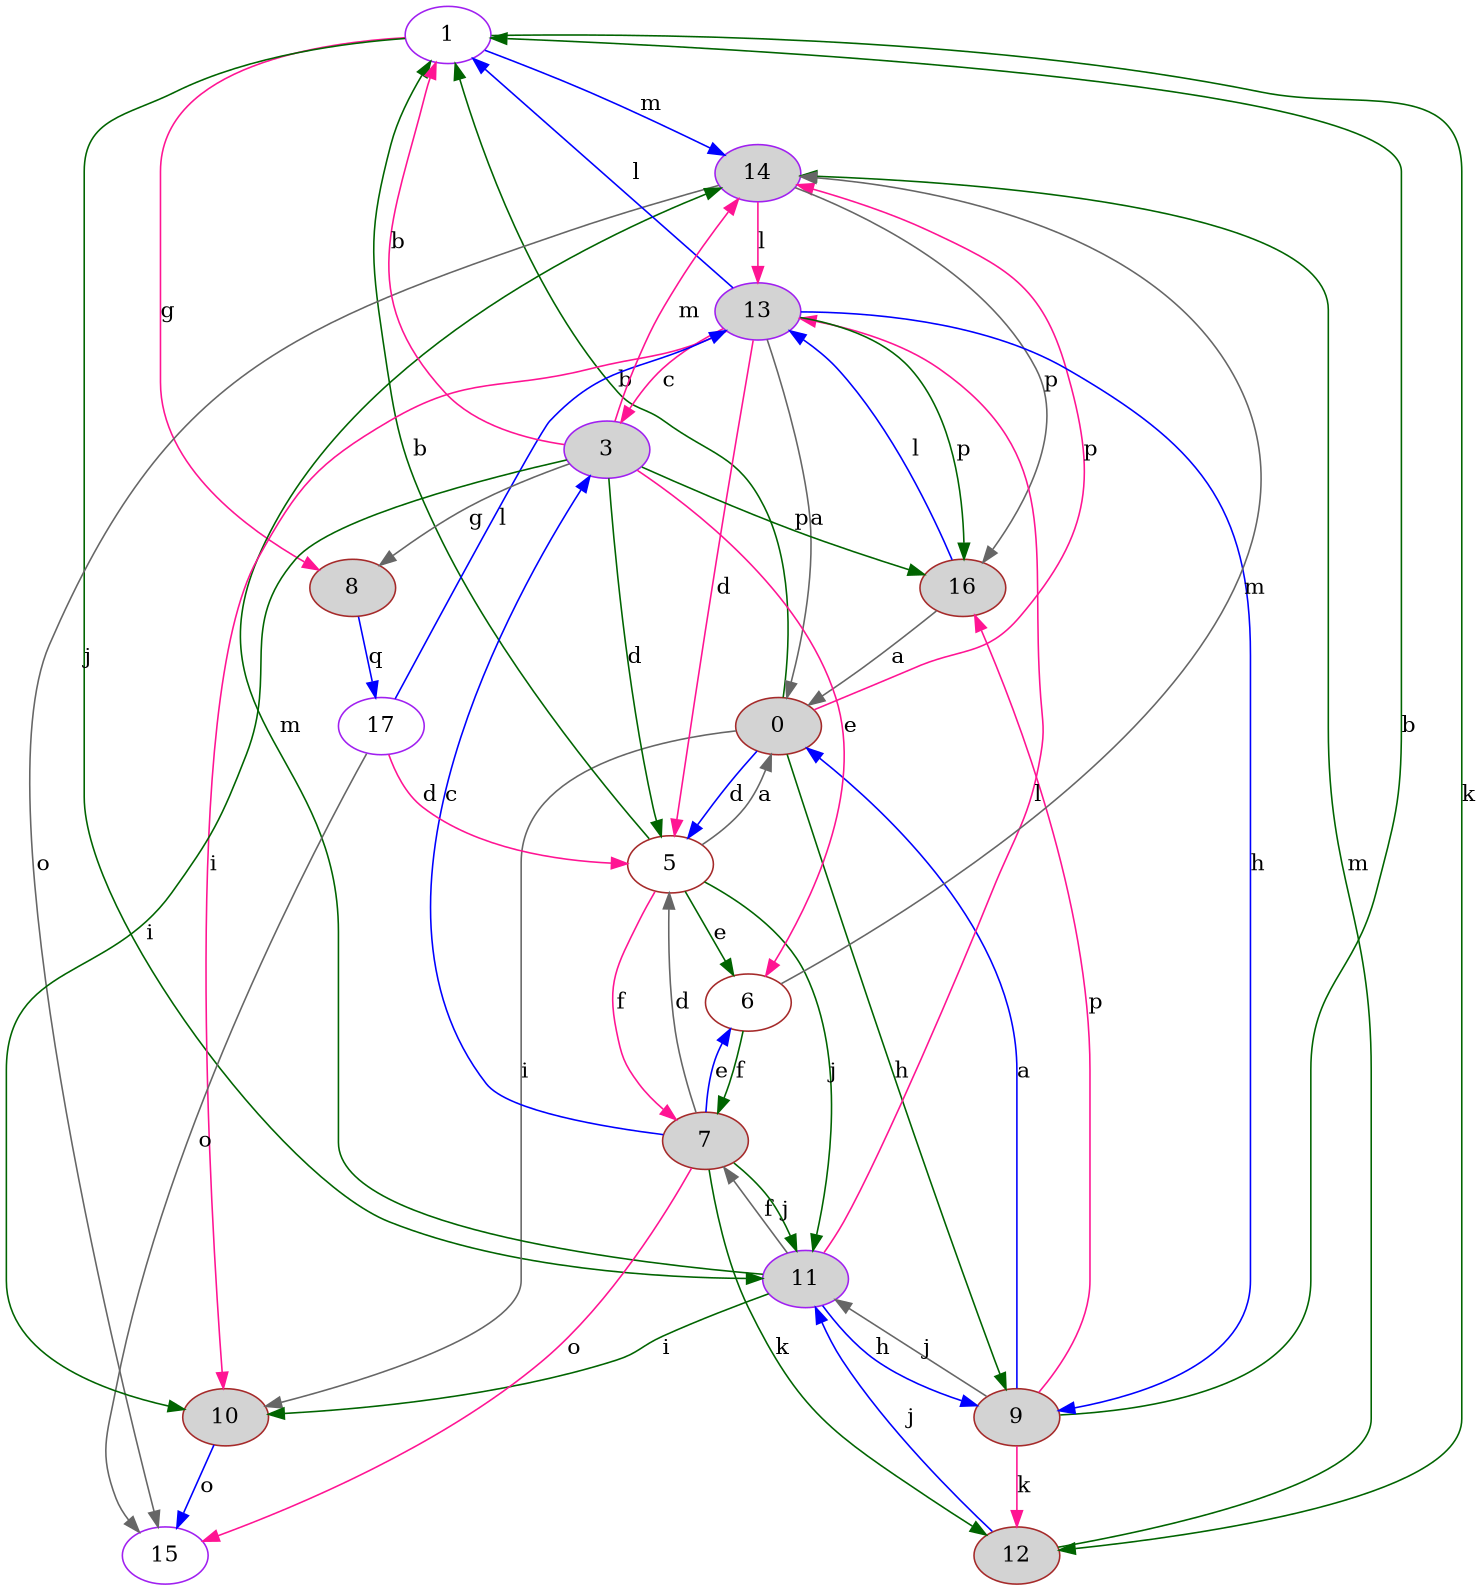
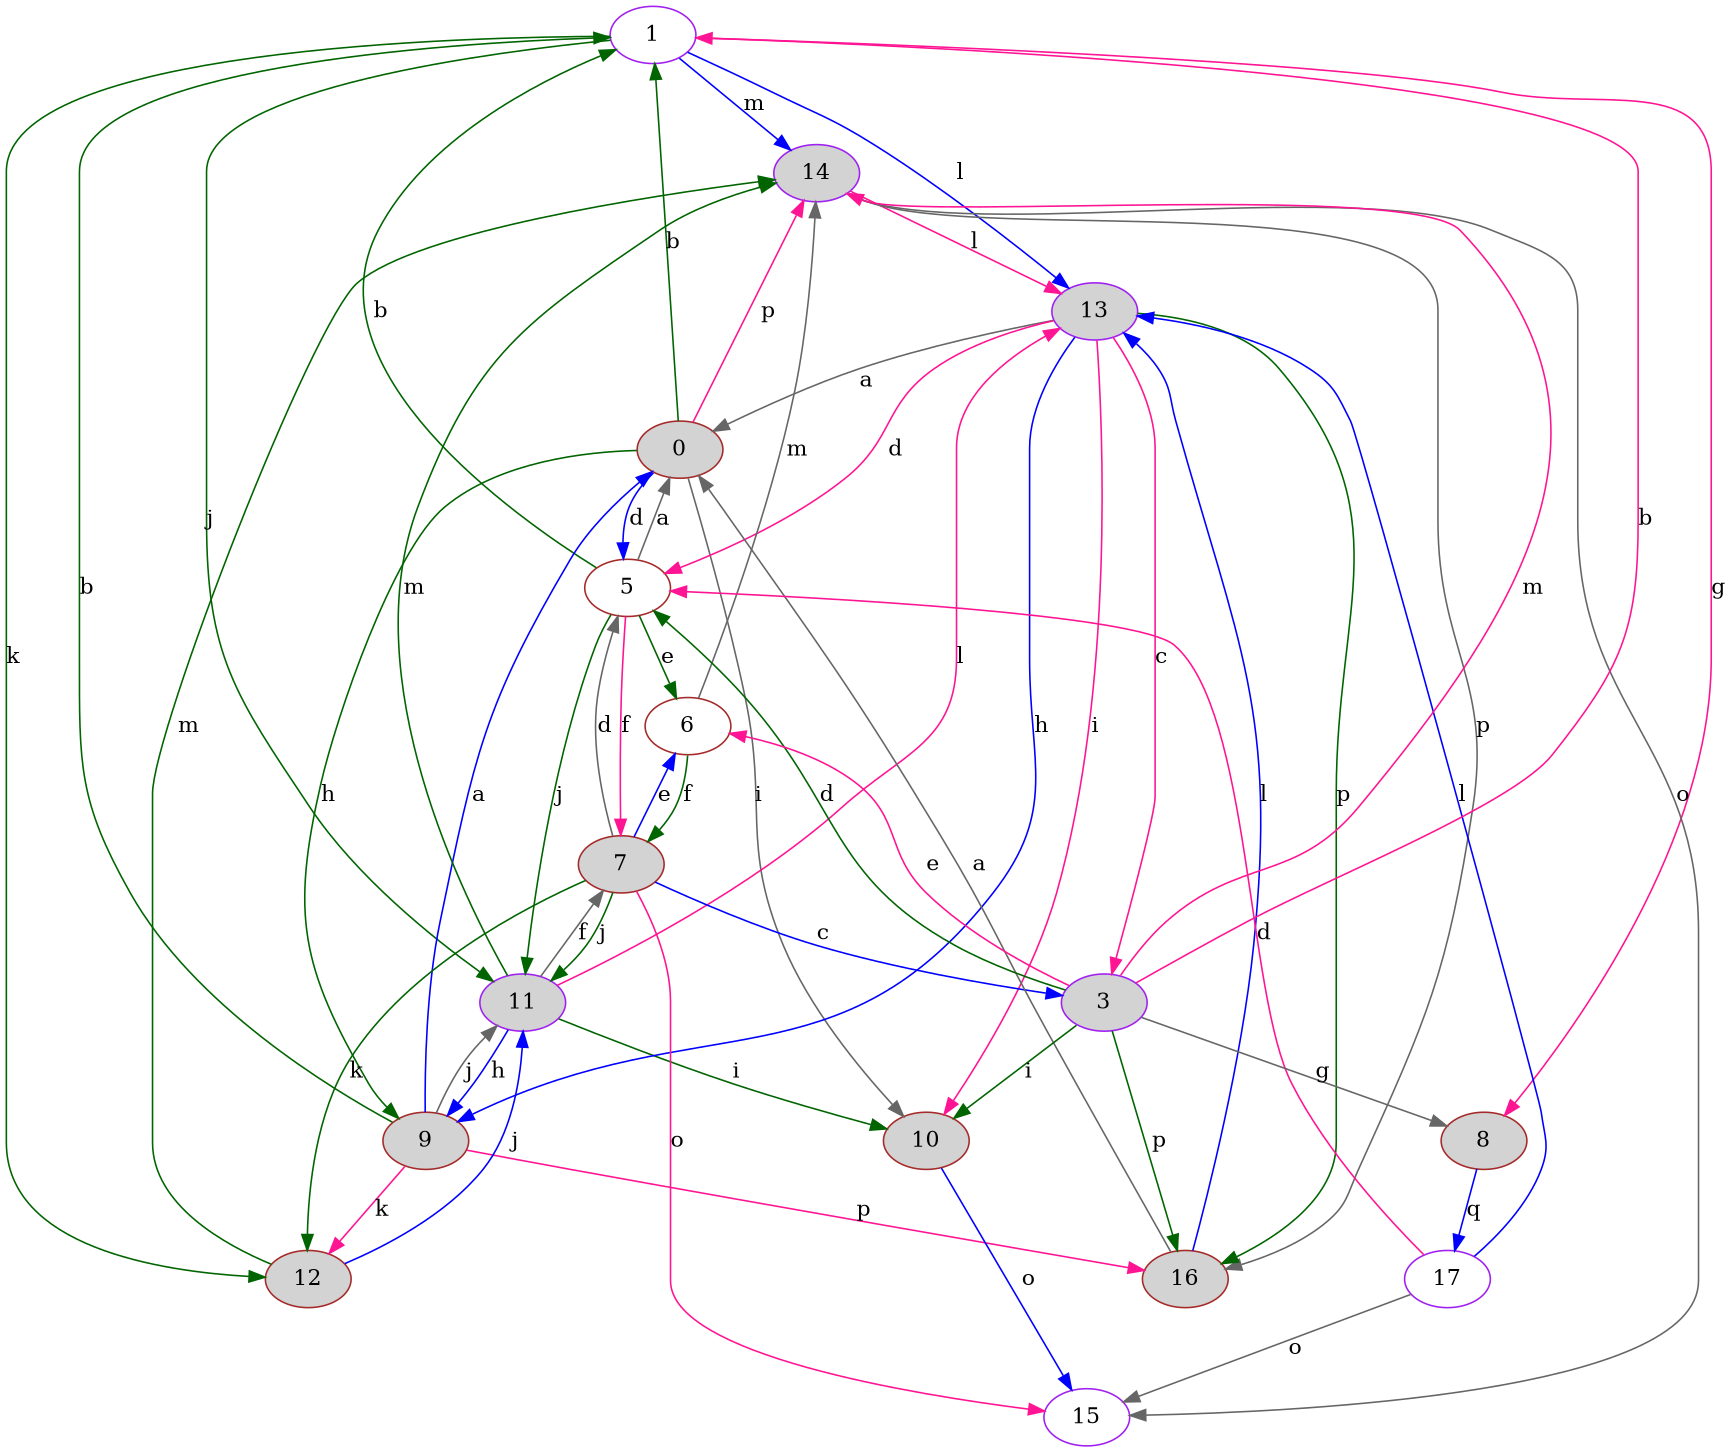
edge "13" -> "1": reversed
